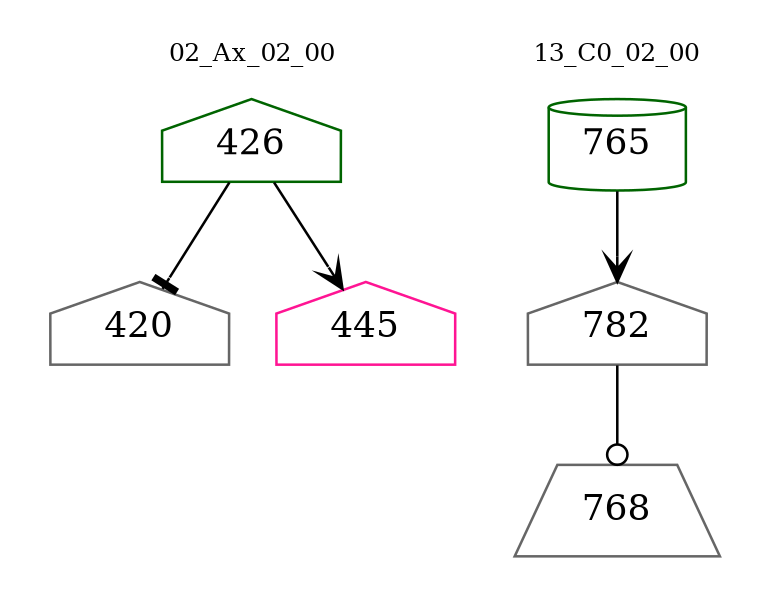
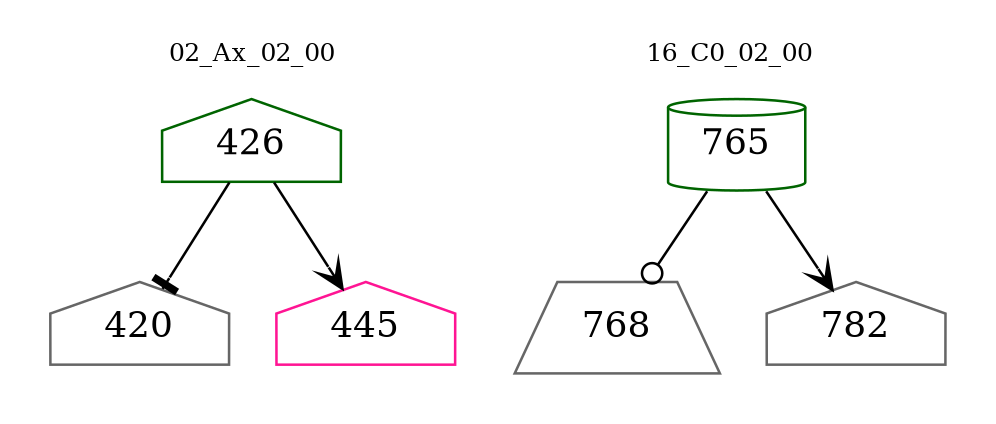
cluster "13_C0_02_00": label "13_C0_02_00" -> "16_C0_02_00"
edge "782" -> "768": now "765" -> "768"
